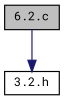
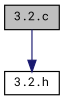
node "6.2.c": label "6.2.c" -> "3.2.c"
